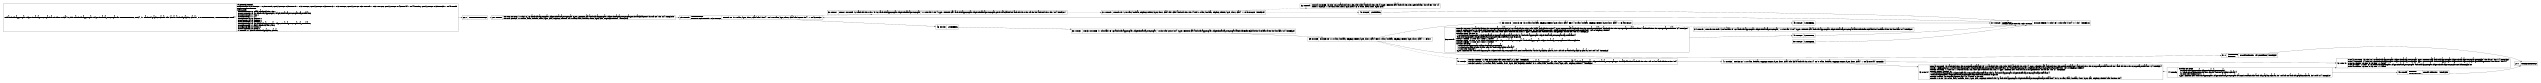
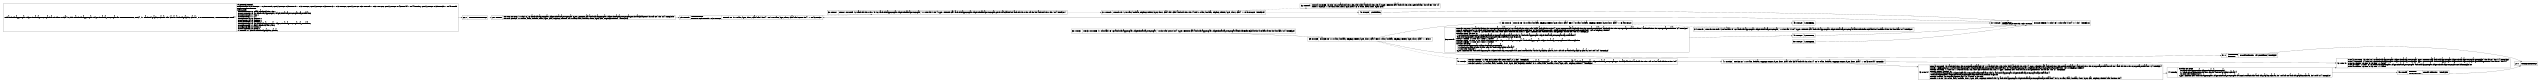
node "46: 0x0031": removed
edge "44: 0x005c" -> "43: 0x004d": reversed
